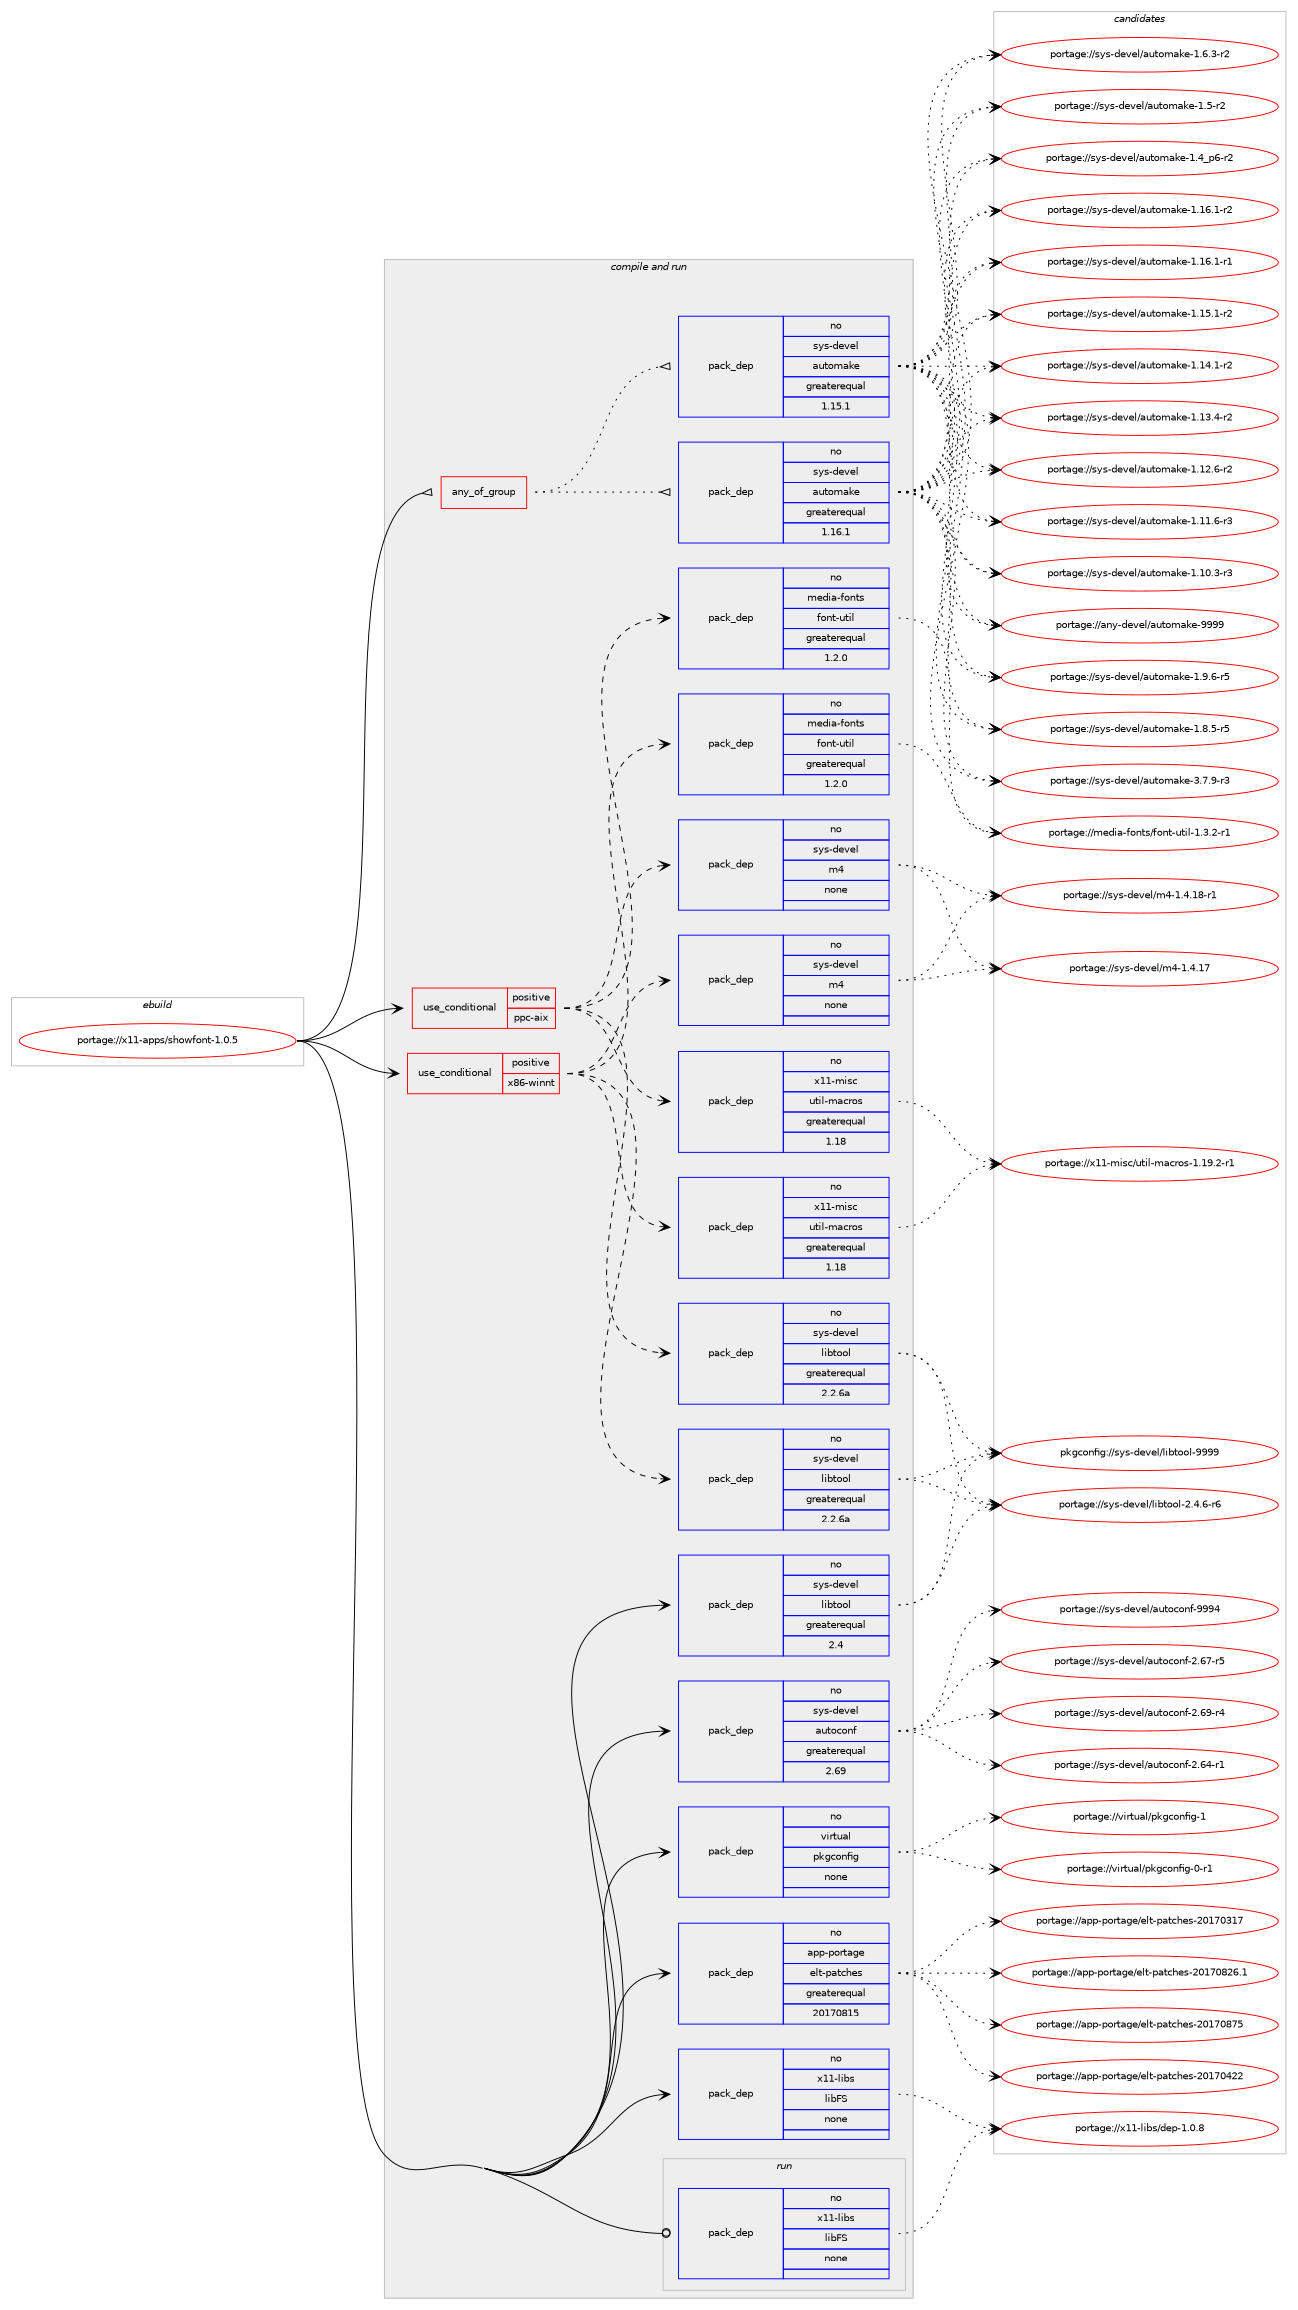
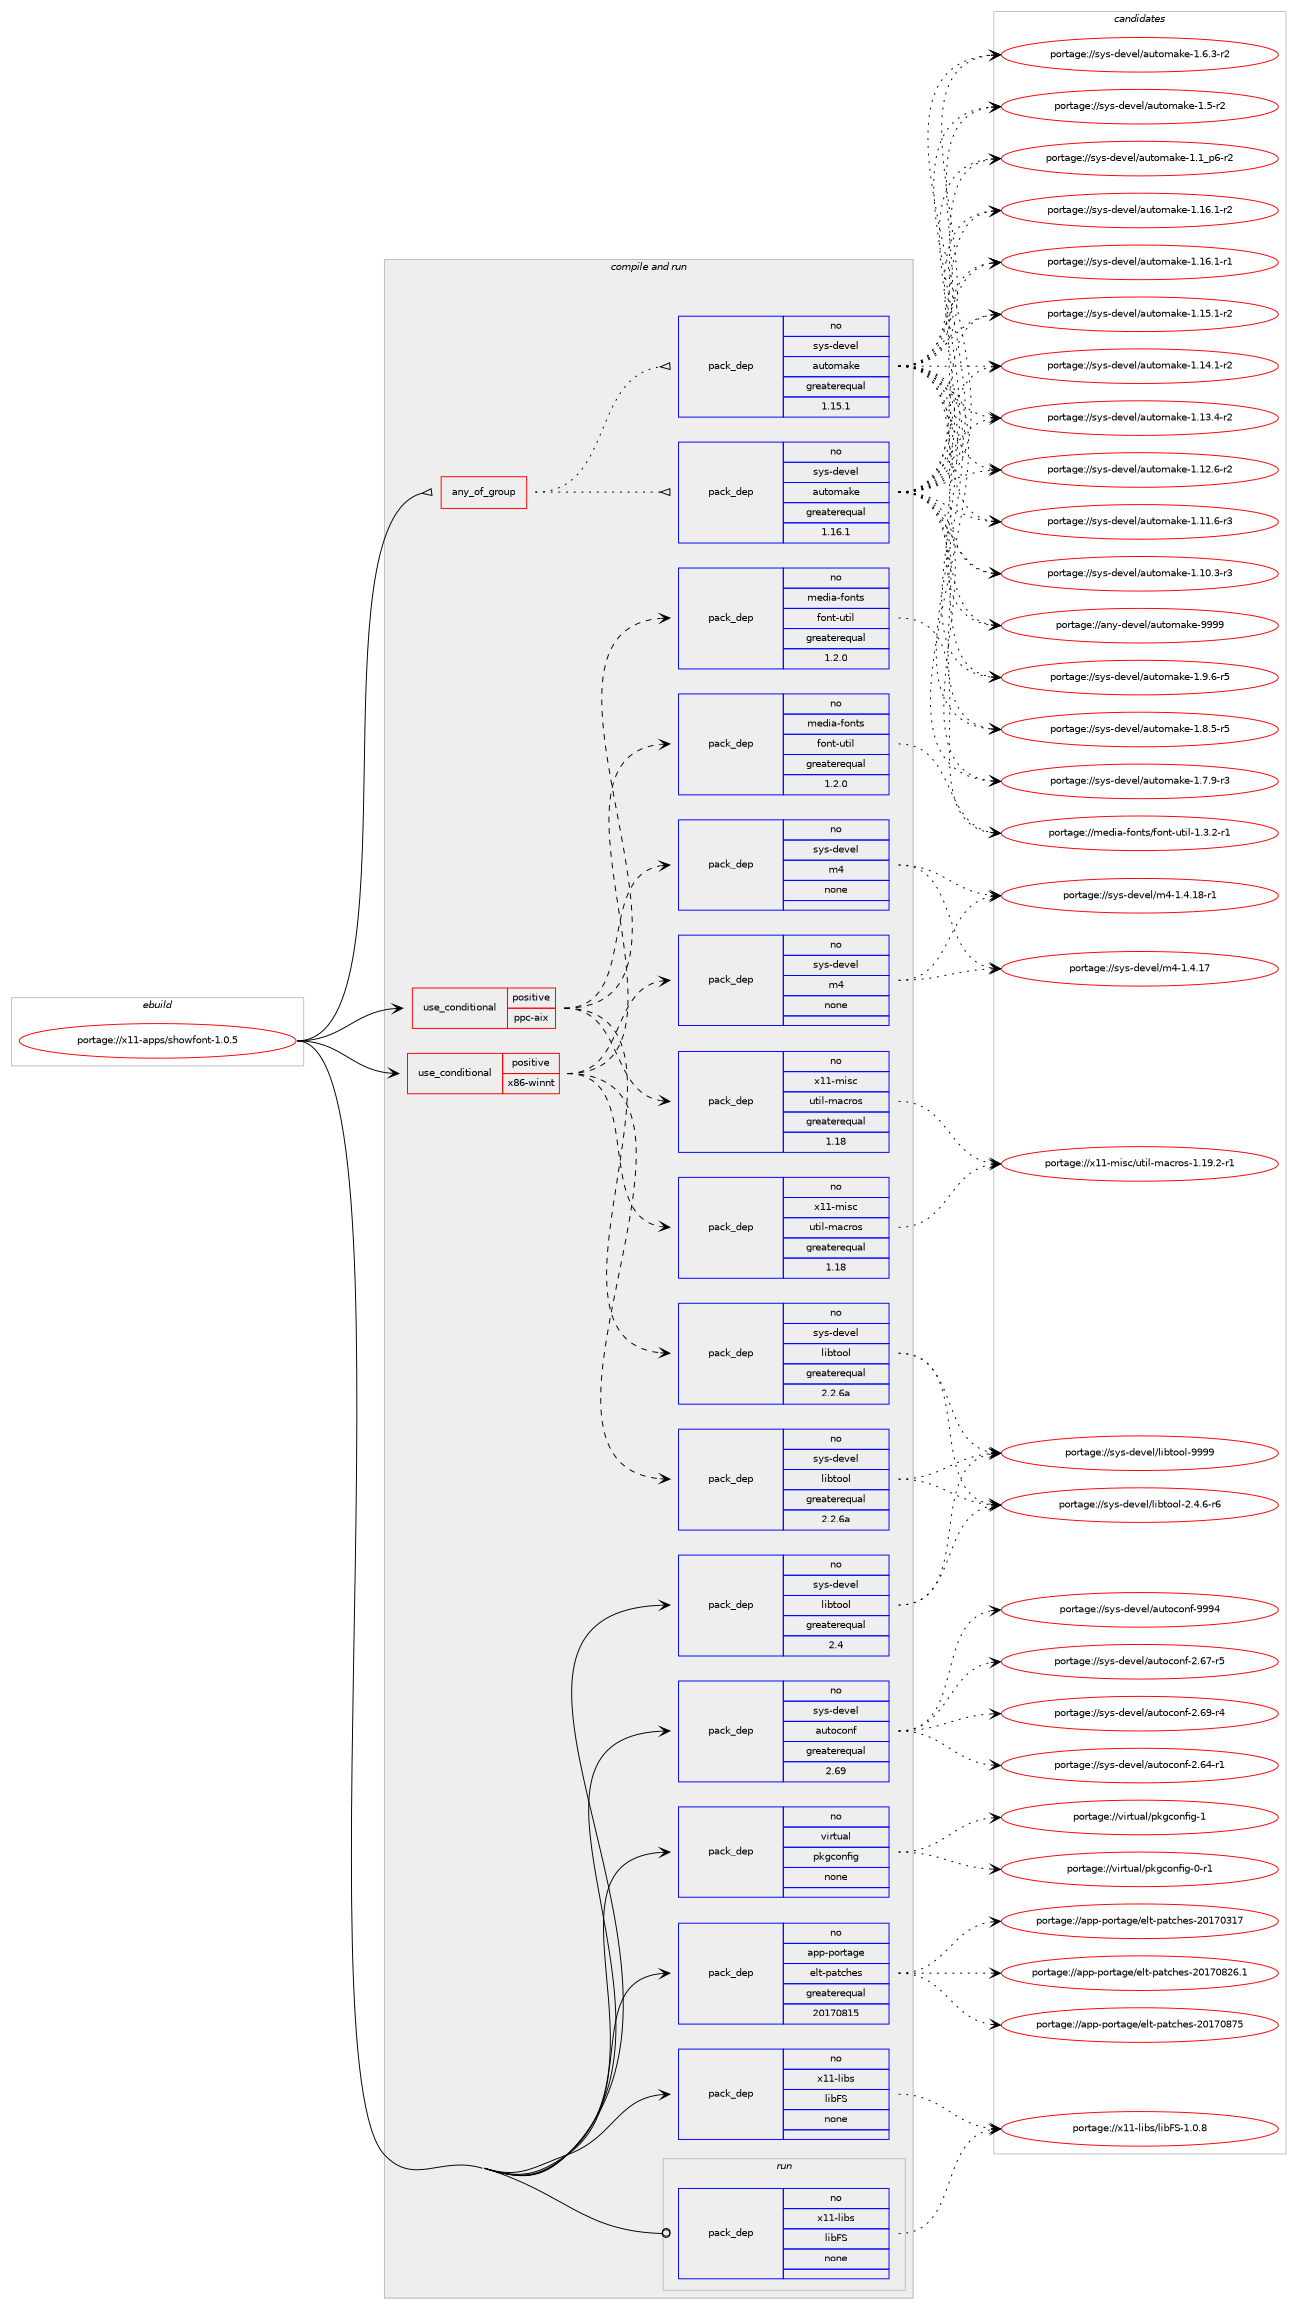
node "portage://sys-devel/automake-1.4_p6-r2": label "portage://sys-devel/automake-1.4_p6-r2" -> "portage://sys-devel/automake-1.1_p6-r2"
node "portage://sys-devel/automake-3.7.9-r3": label "portage://sys-devel/automake-3.7.9-r3" -> "portage://sys-devel/automake-1.7.9-r3"
node "pkgconfig://sys-devel/libtool-9999": label "pkgconfig://sys-devel/libtool-9999" -> "portage://sys-devel/libtool-9999"
node "portage://app-portage/elt-patches-20170422": removed
node "portage://x11-libs/dep-1.0.8": label "portage://x11-libs/dep-1.0.8" -> "portage://x11-libs/libFS-1.0.8"
